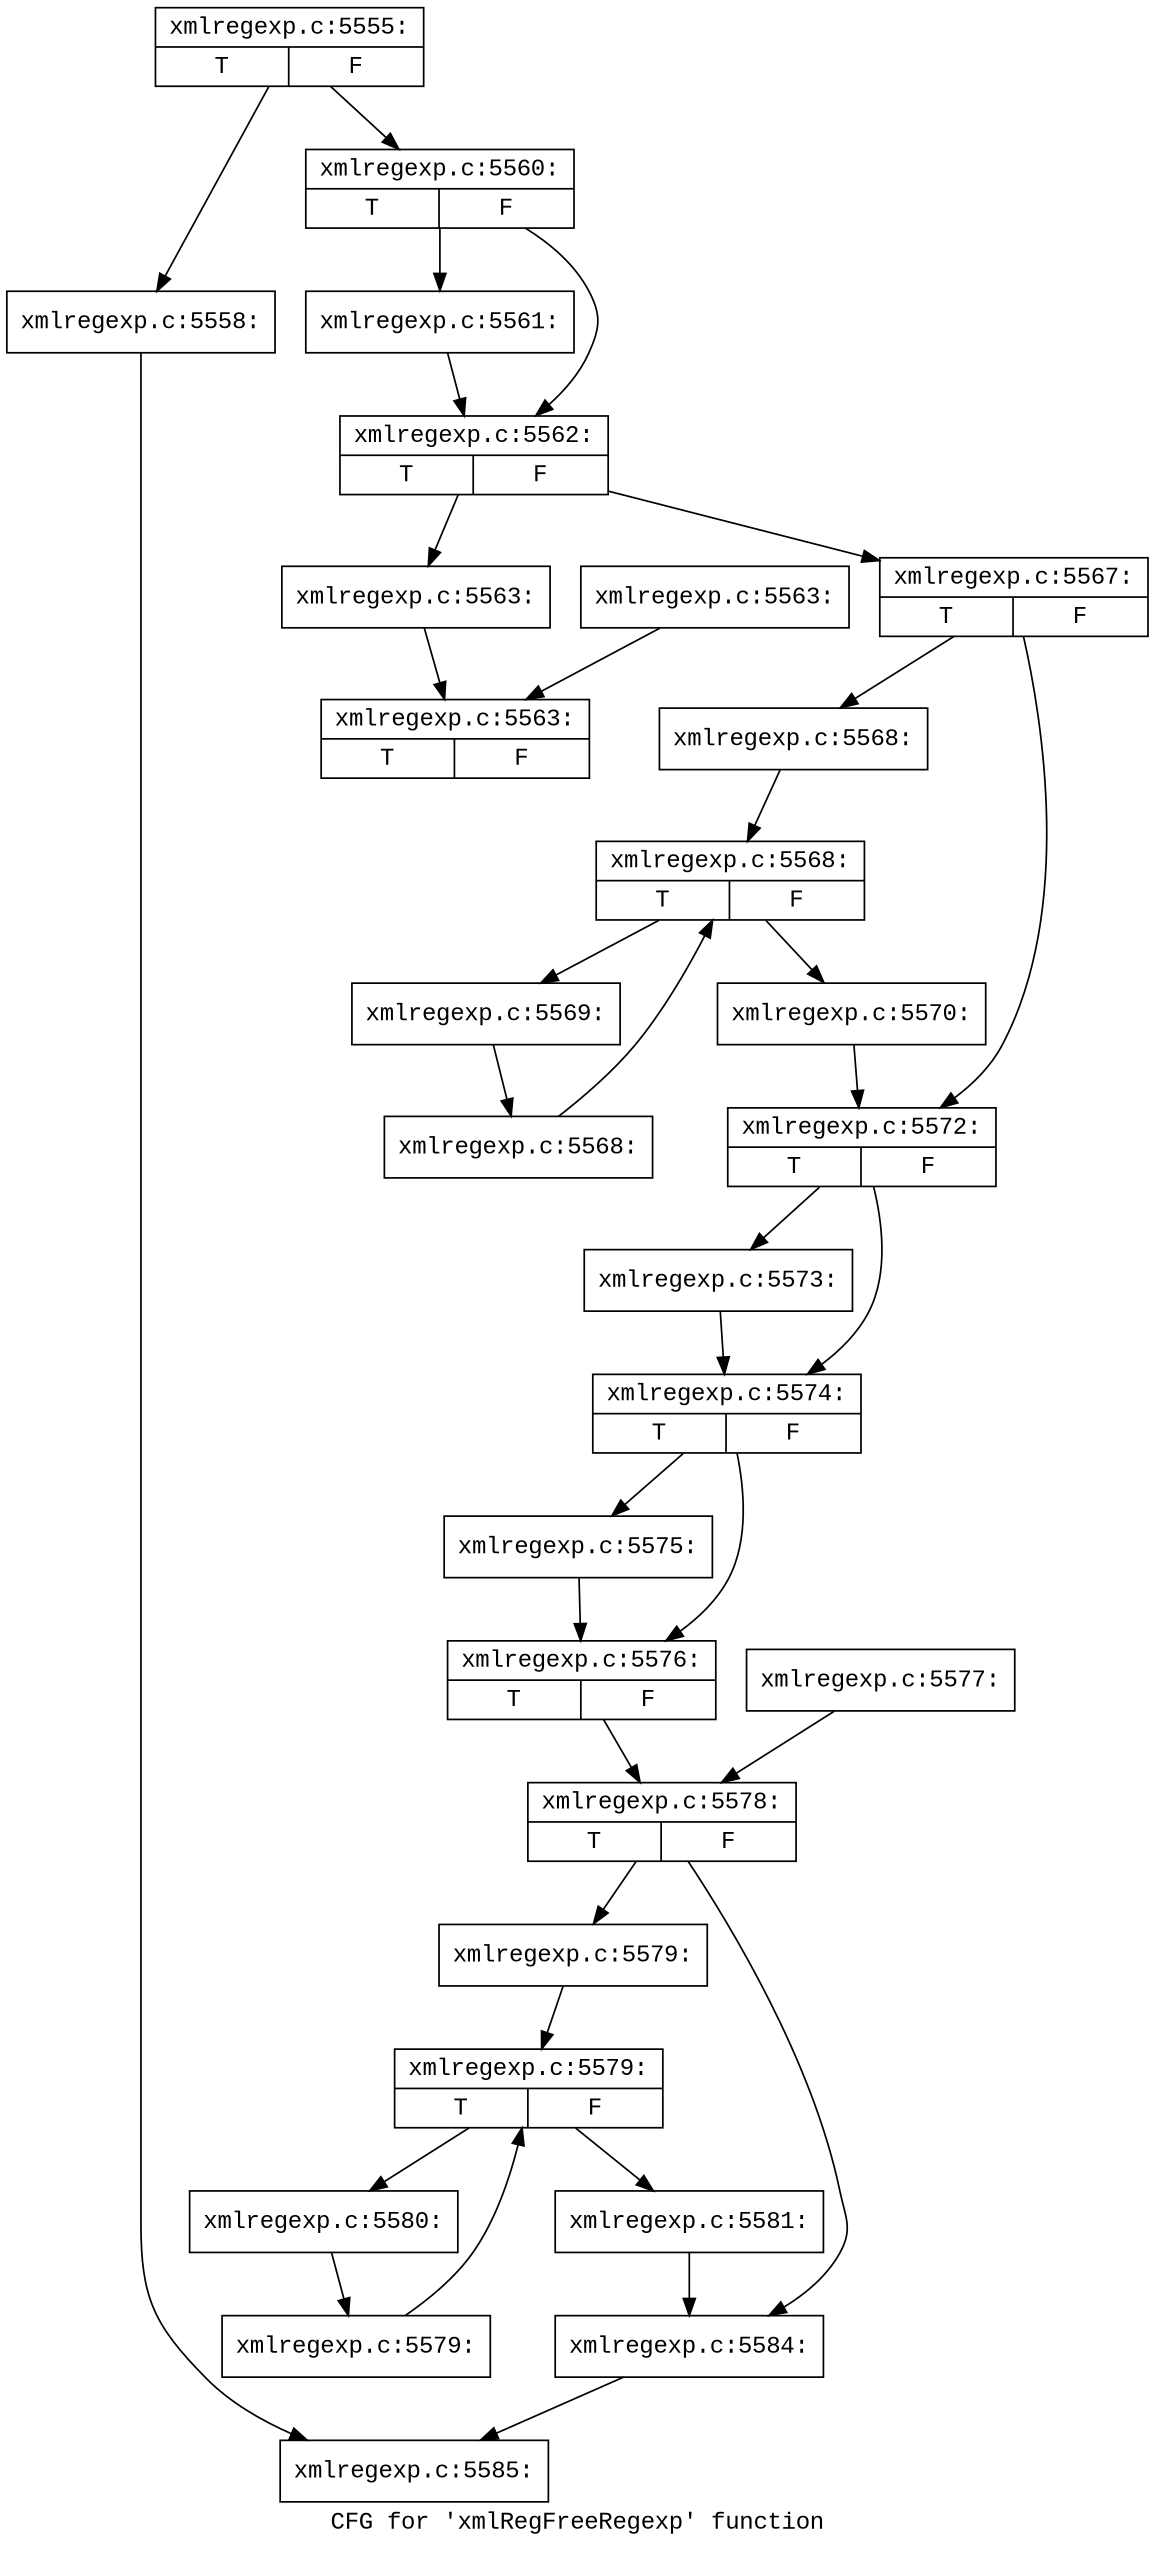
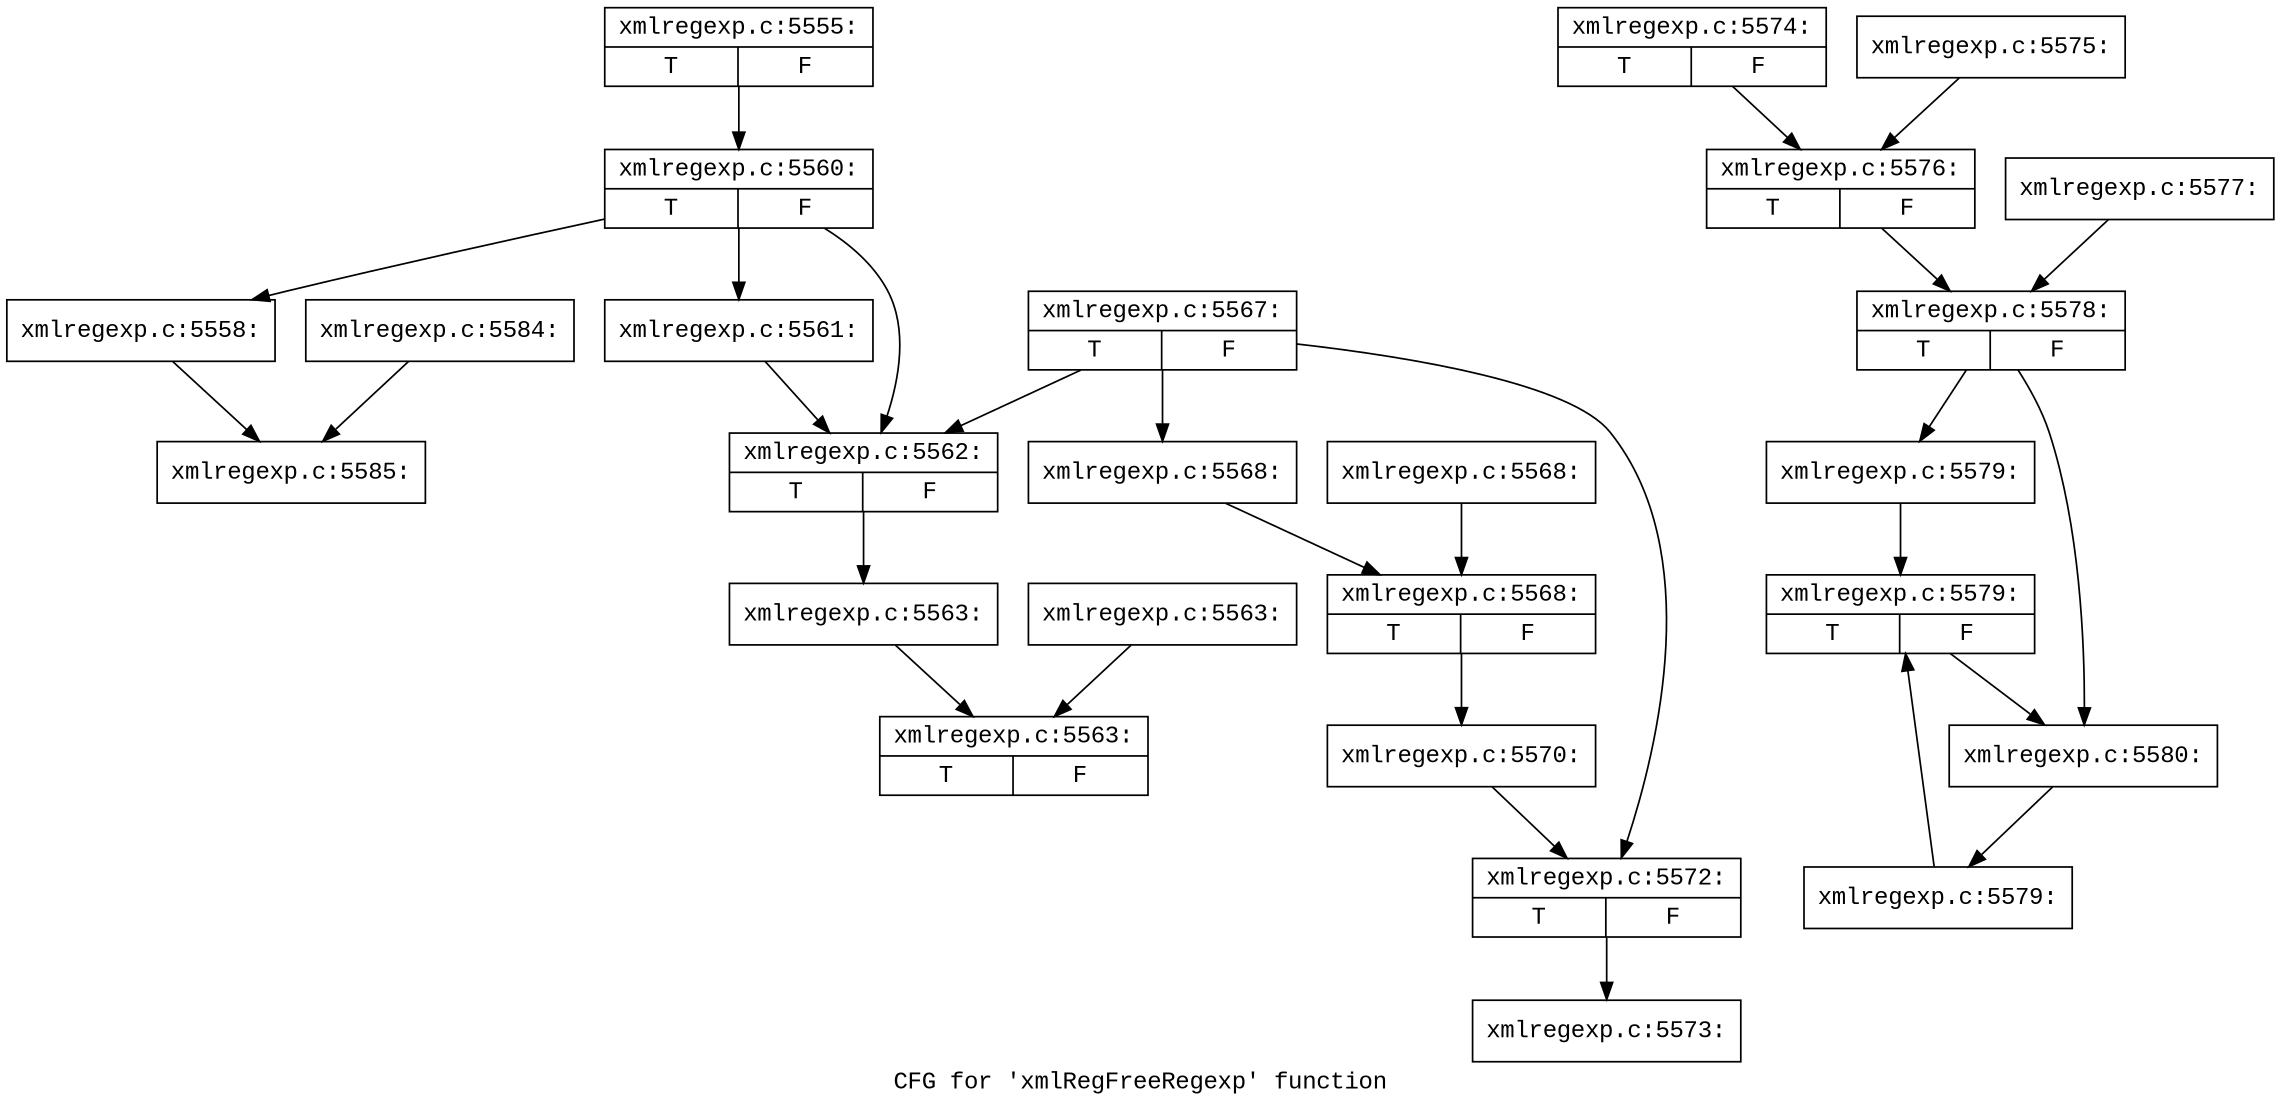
edge "xmlregexp.c:5555:" -> "xmlregexp.c:5558:": now "xmlregexp.c:5560:" -> "xmlregexp.c:5558:"
edge "xmlregexp.c:5562:" -> "xmlregexp.c:5567:": reversed
node "xmlregexp.c:5569:": removed
edge "xmlregexp.c:5572:" -> "xmlregexp.c:5574:": removed
edge "xmlregexp.c:5573:" -> "xmlregexp.c:5574:": removed
edge "xmlregexp.c:5574:" -> "xmlregexp.c:5575:": removed
edge "xmlregexp.c:5578:" -> "xmlregexp.c:5584:": now "xmlregexp.c:5578:" -> "xmlregexp.c:5580:"
node "xmlregexp.c:5581:": removed
